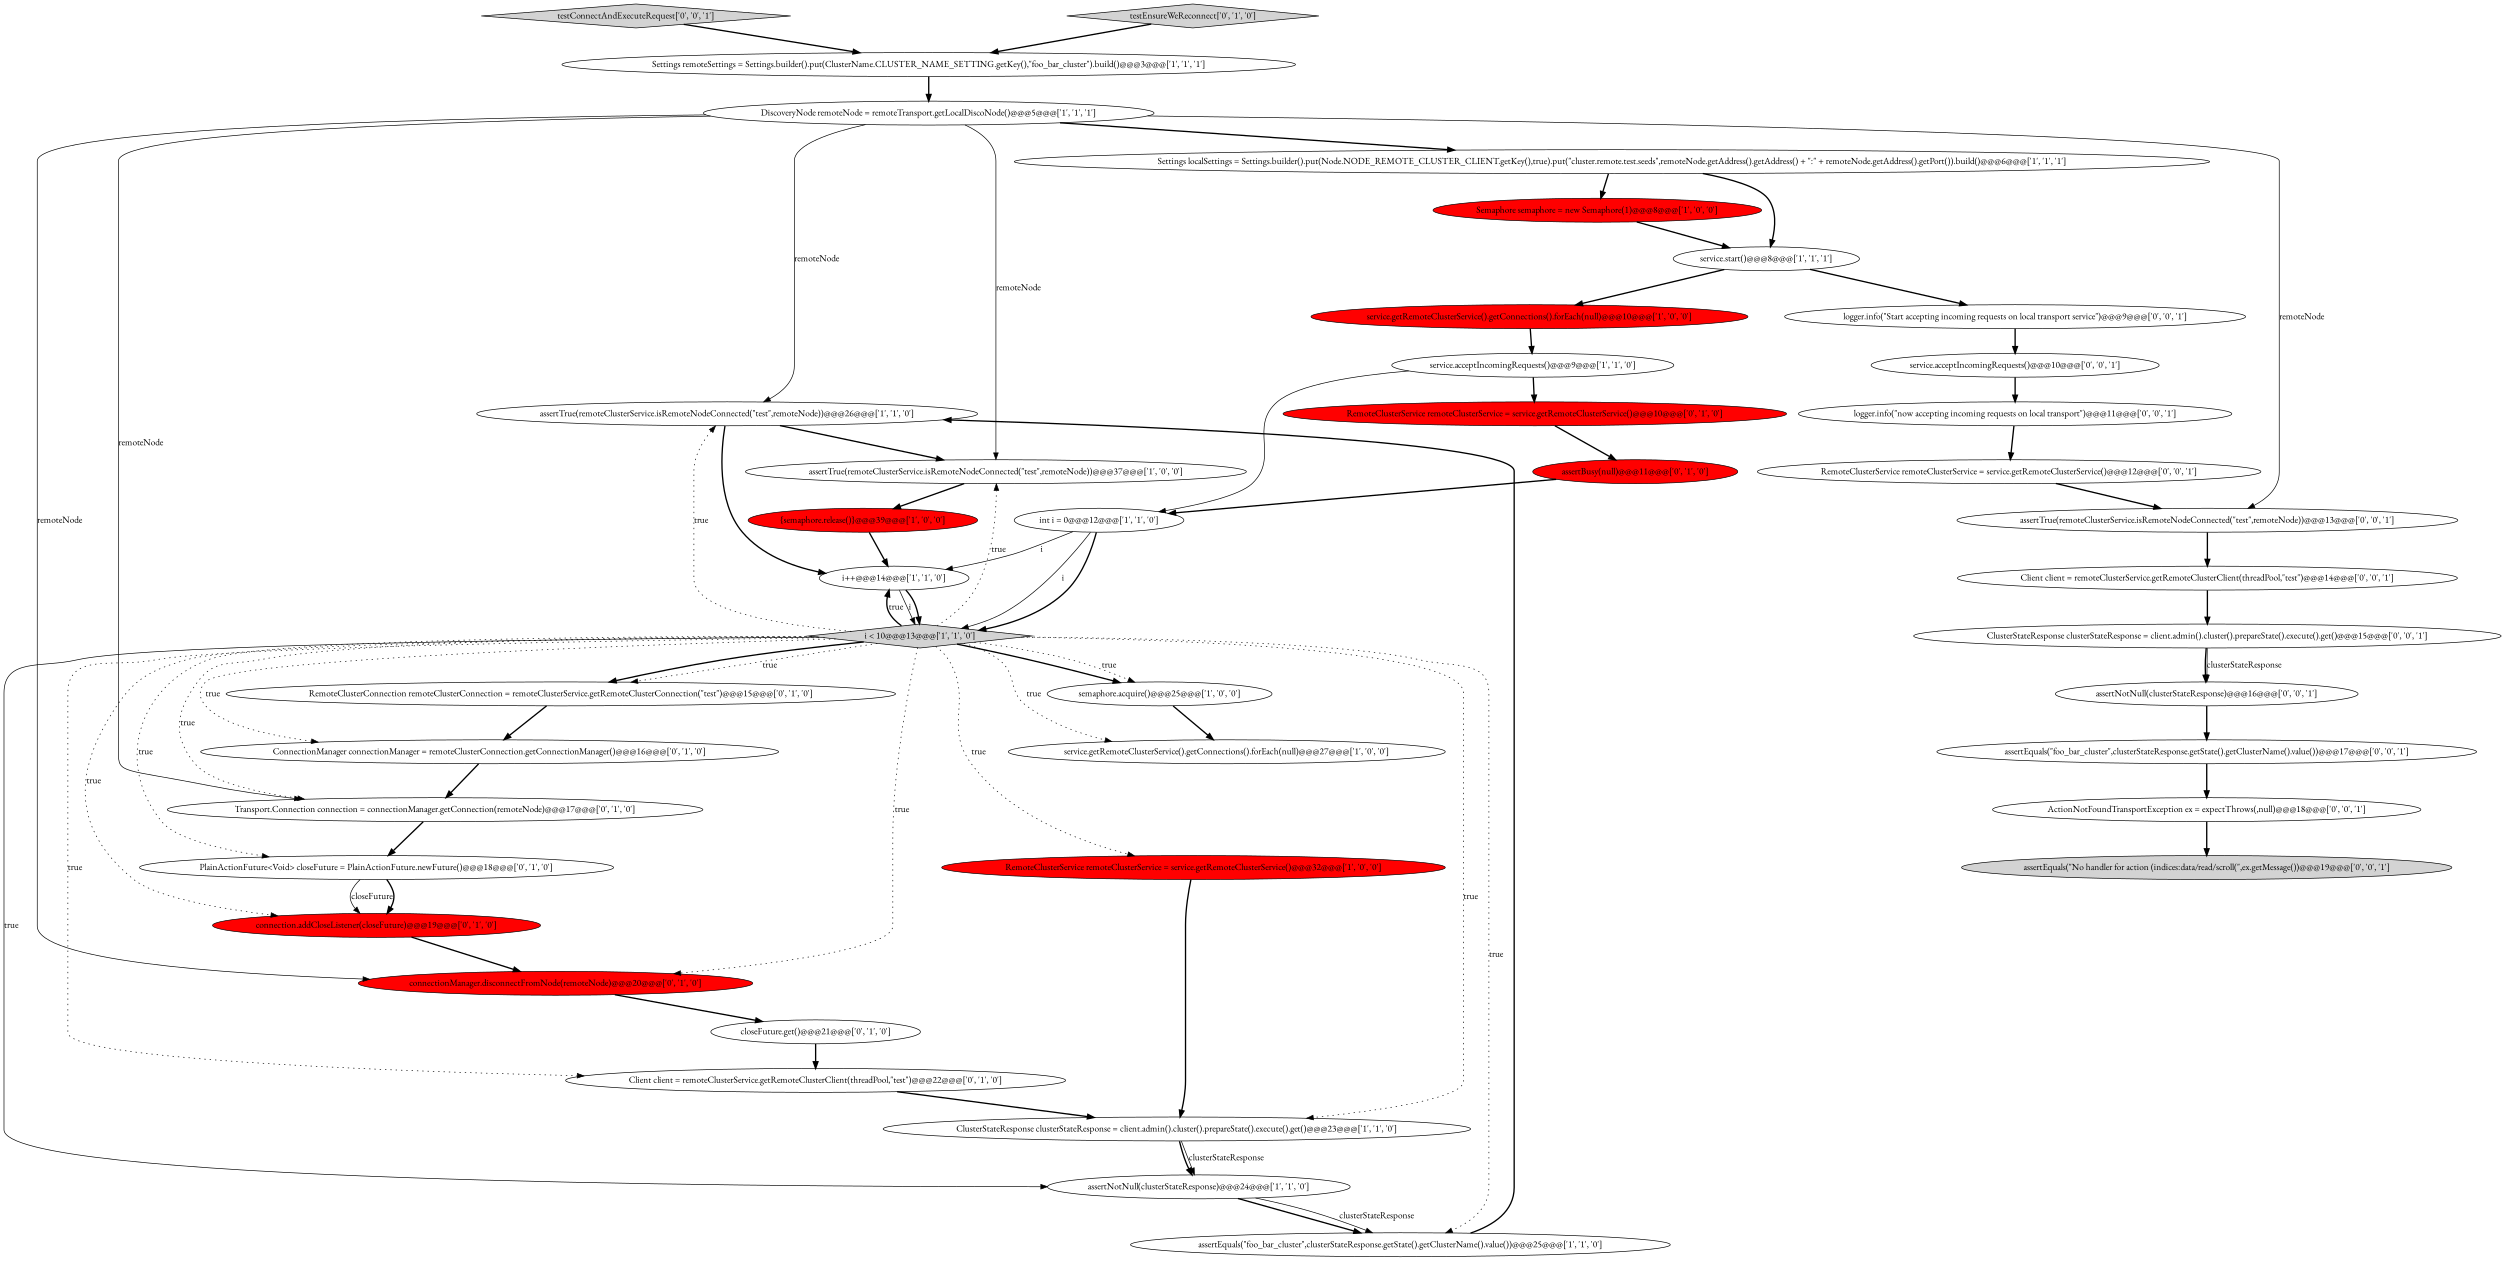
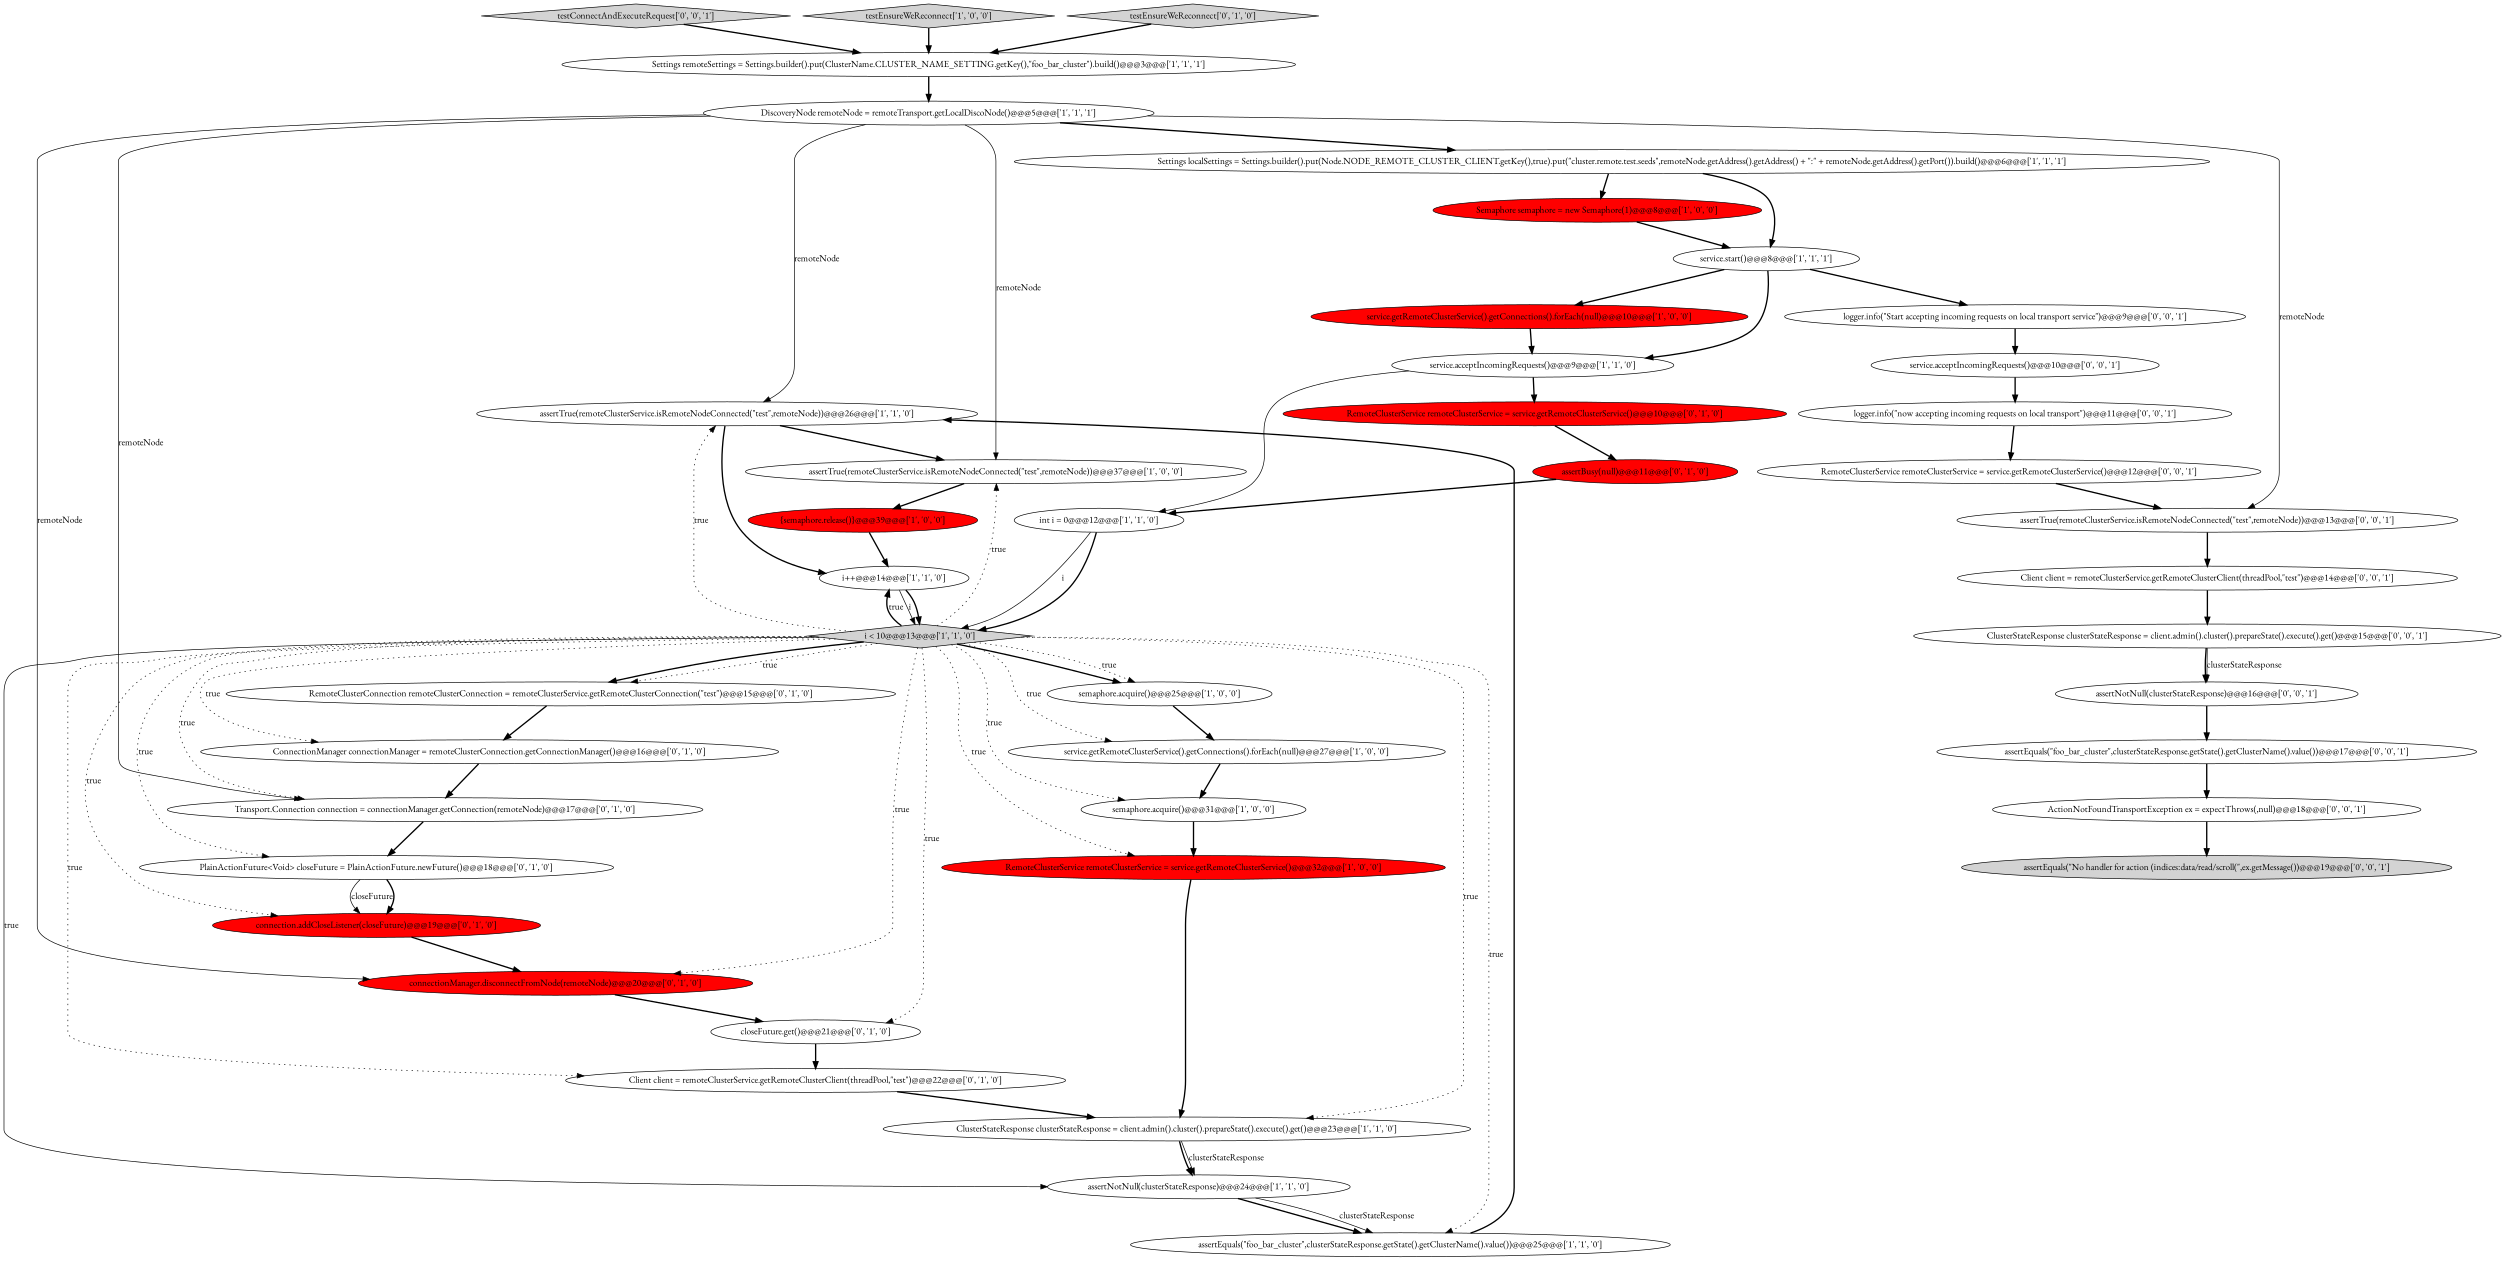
node "testEnsureWeReconnect['1', '0', '0']": added
edge "service.start()@@@8@@@['1', '1', '1']" -> "service.acceptIncomingRequests()@@@9@@@['1', '1', '0']": added
edge "int i = 0@@@12@@@['1', '1', '0']" -> "i++@@@14@@@['1', '1', '0']": removed, label "i"
node "semaphore.acquire()@@@31@@@['1', '0', '0']": added
edge "i < 10@@@13@@@['1', '1', '0']" -> "closeFuture.get()@@@21@@@['0', '1', '0']": added, label "true"
